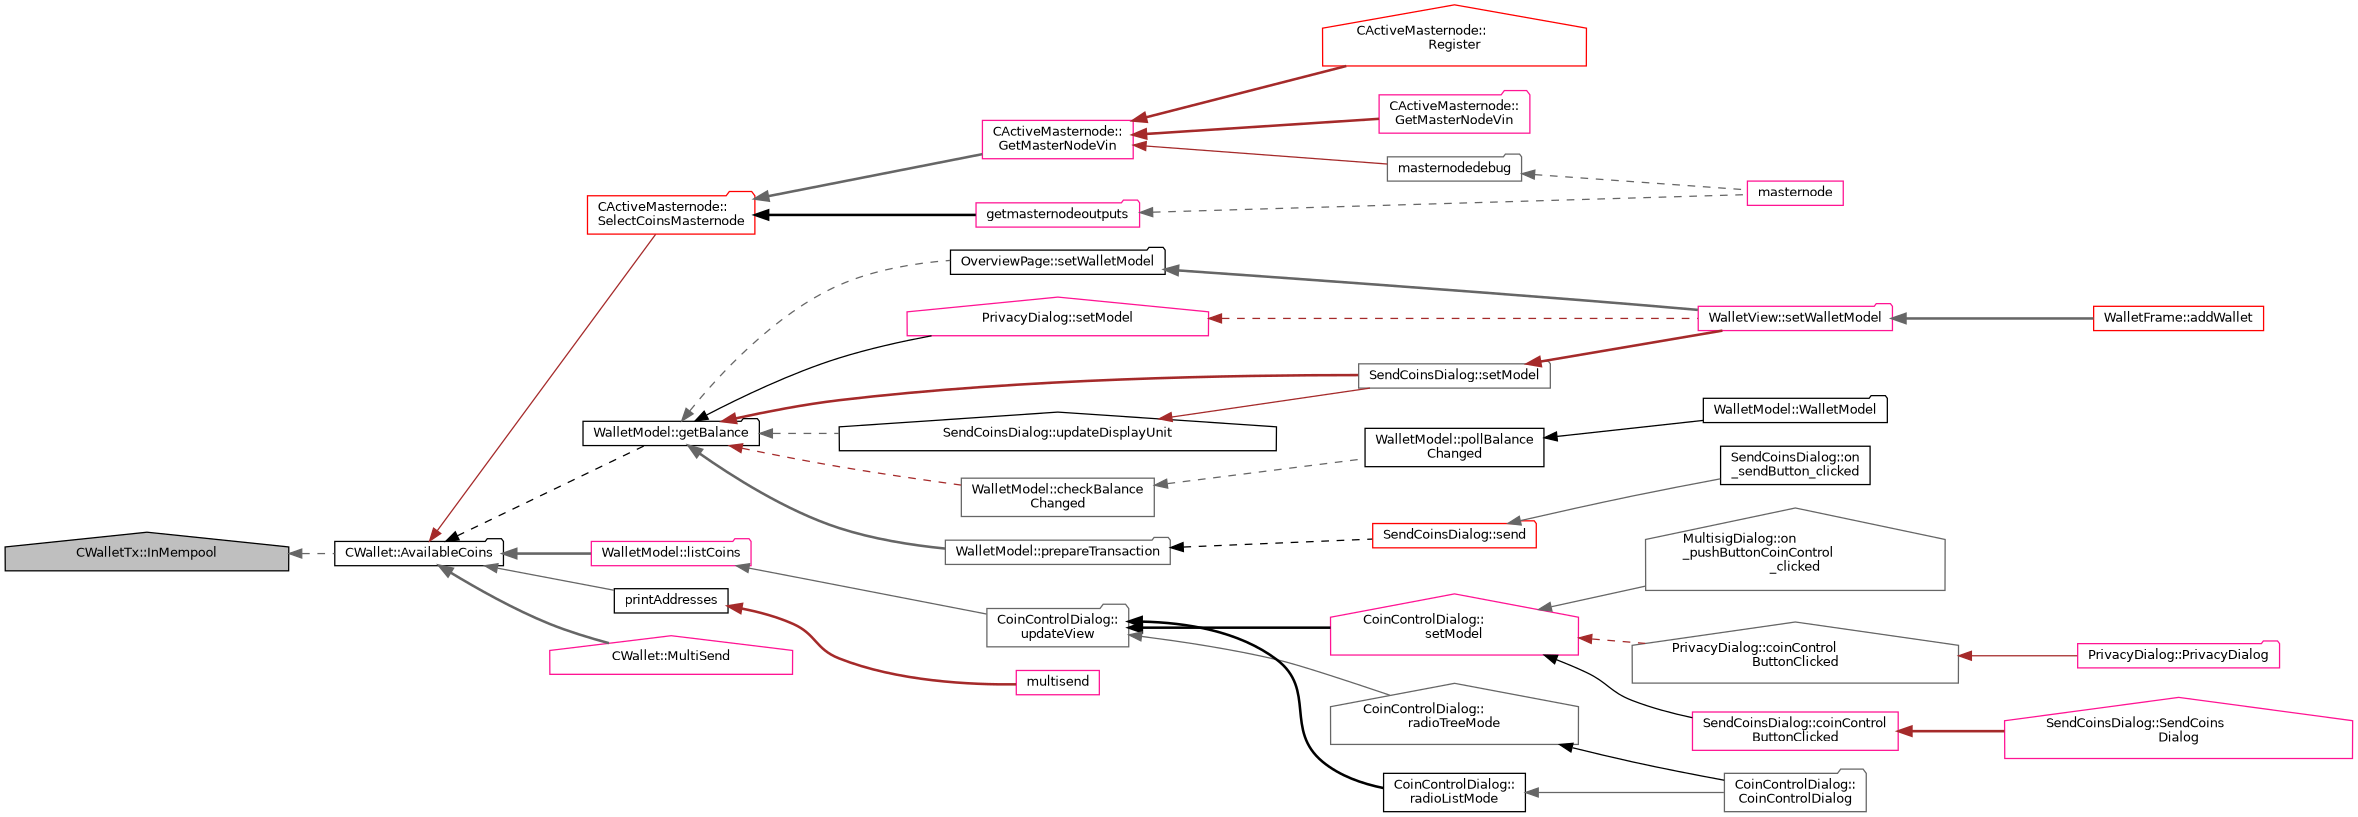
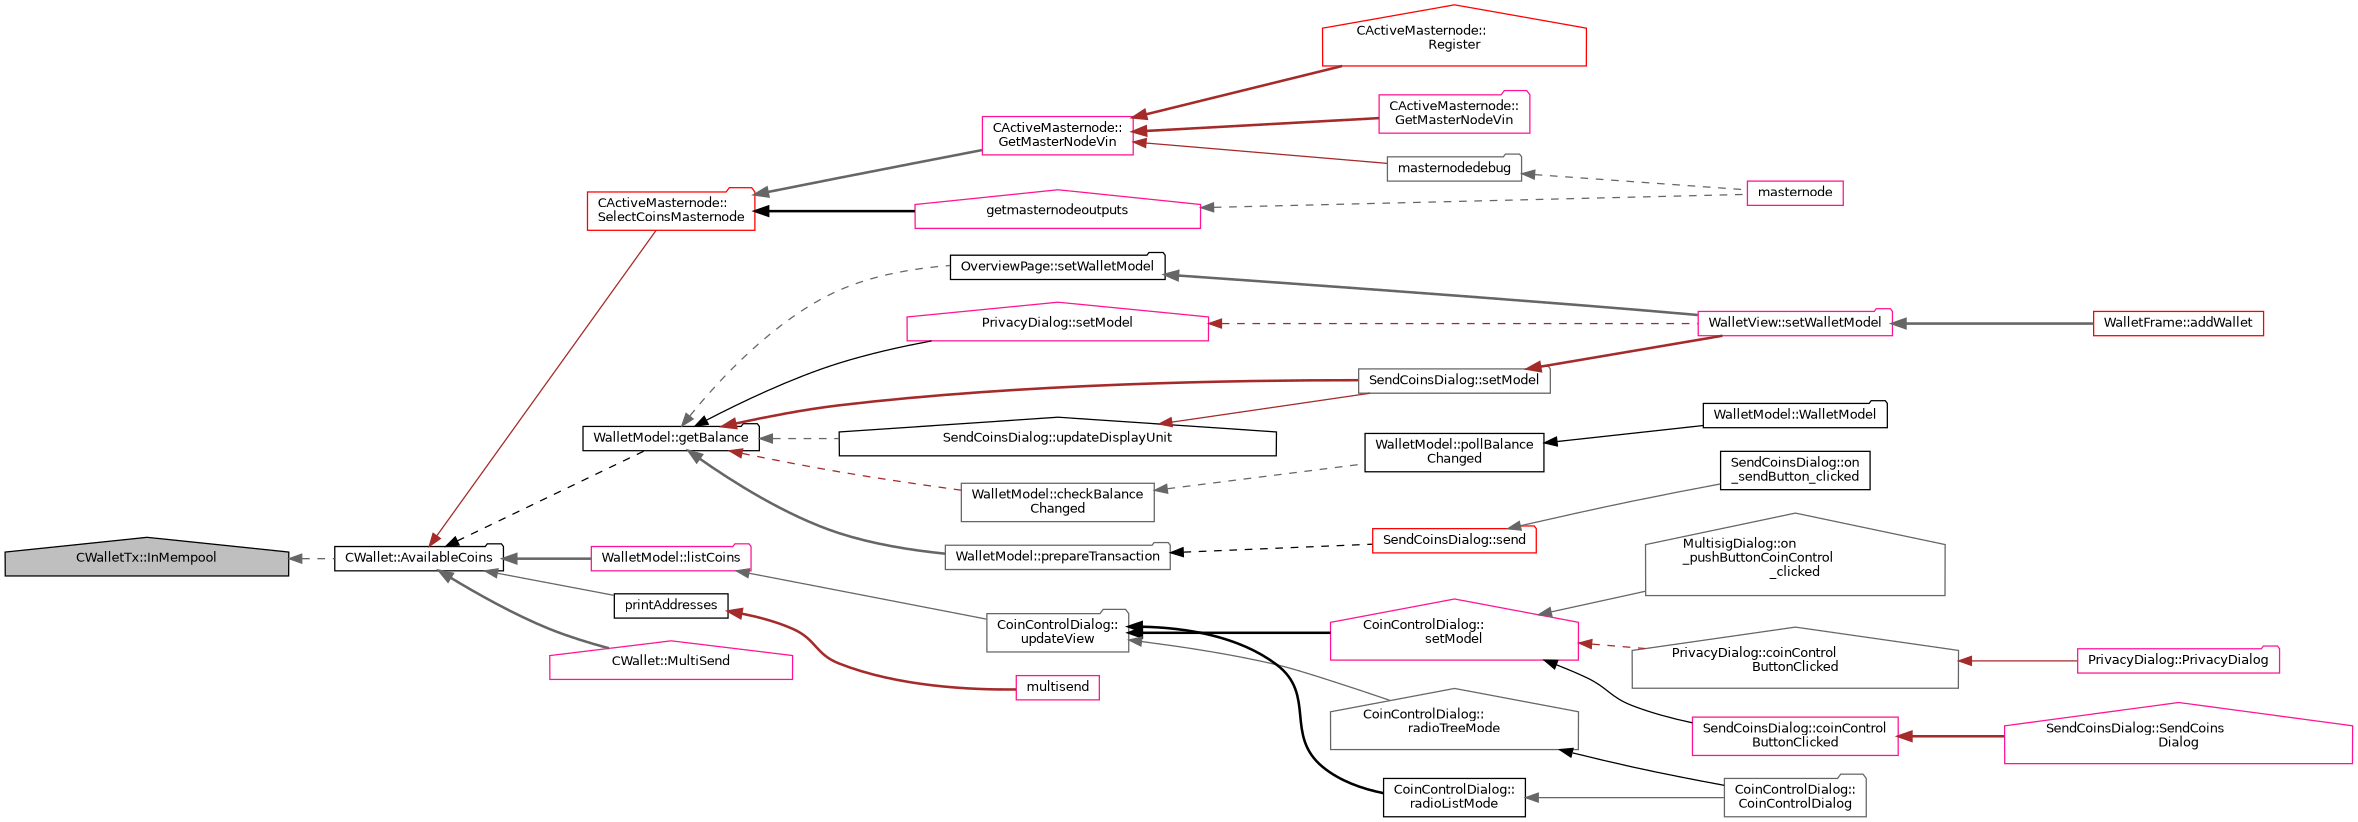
node "getmasternodeoutputs": shape folder -> house
